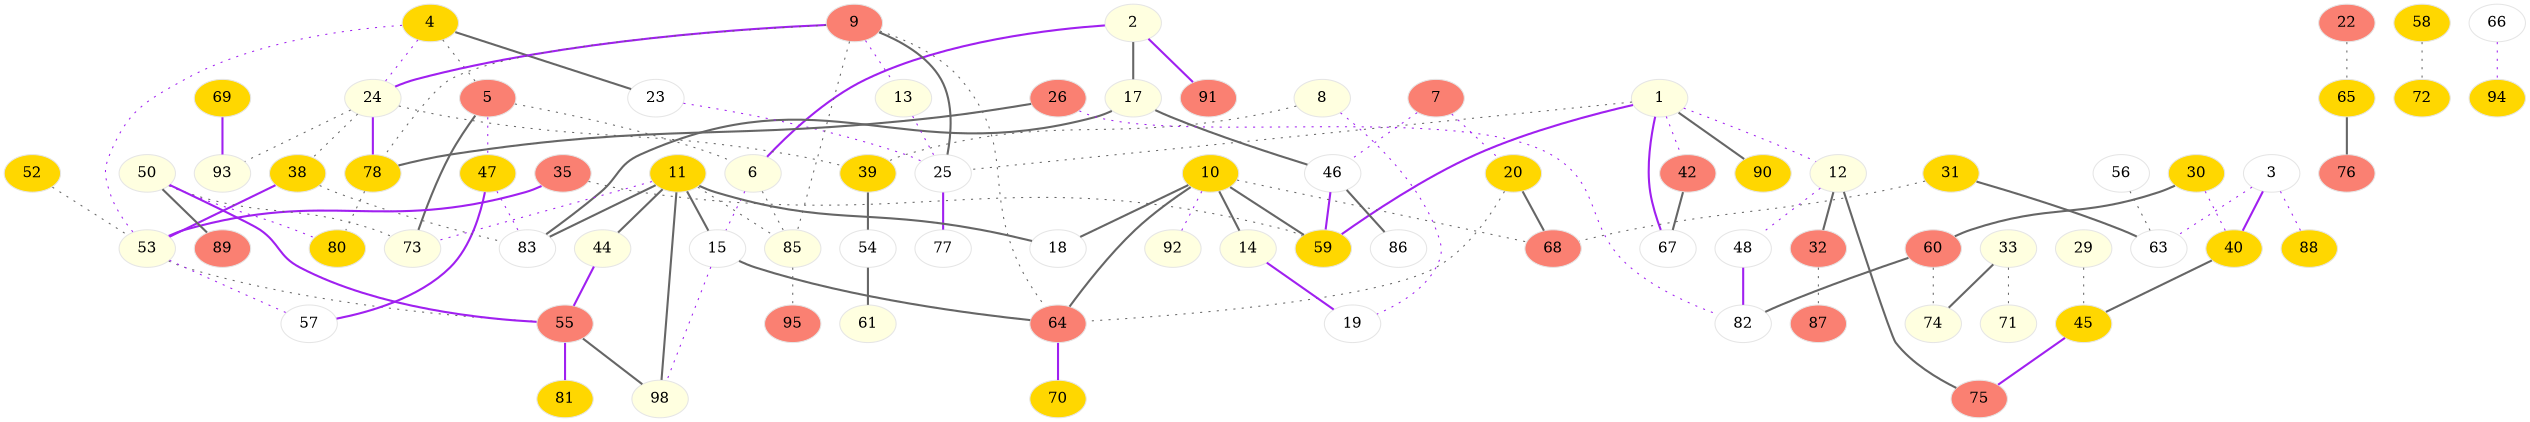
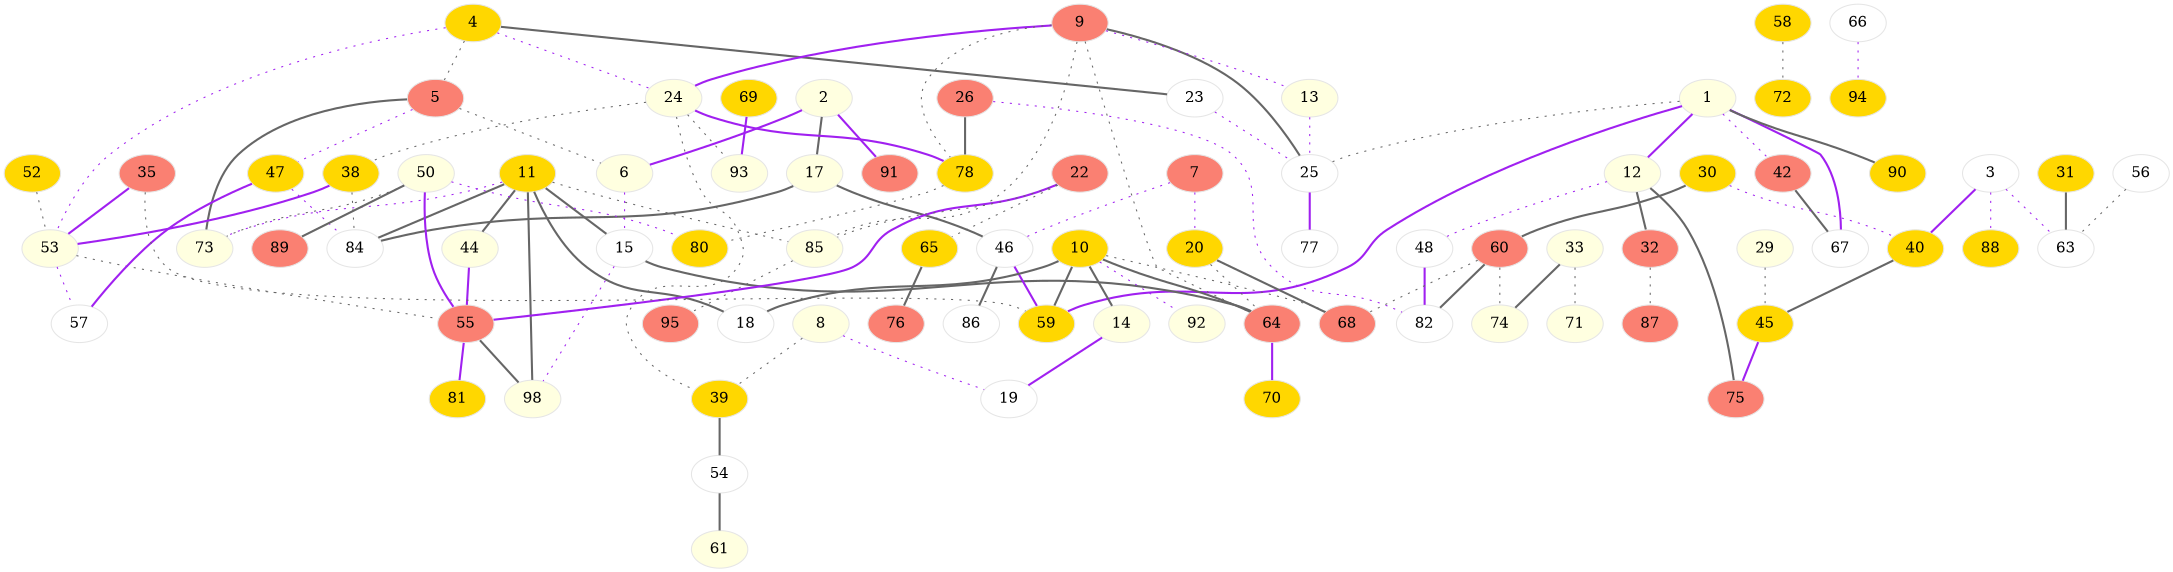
edge "1" -- "12": style dotted -> bold
edge "31" -- "68": now "60" -- "68"
edge "6" -- "85": now "22" -- "85"
node "83": label "83" -> "84"
edge "22" -- "55": added
